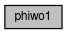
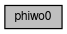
node "phiwo1": label "phiwo1" -> "phiwo0"
